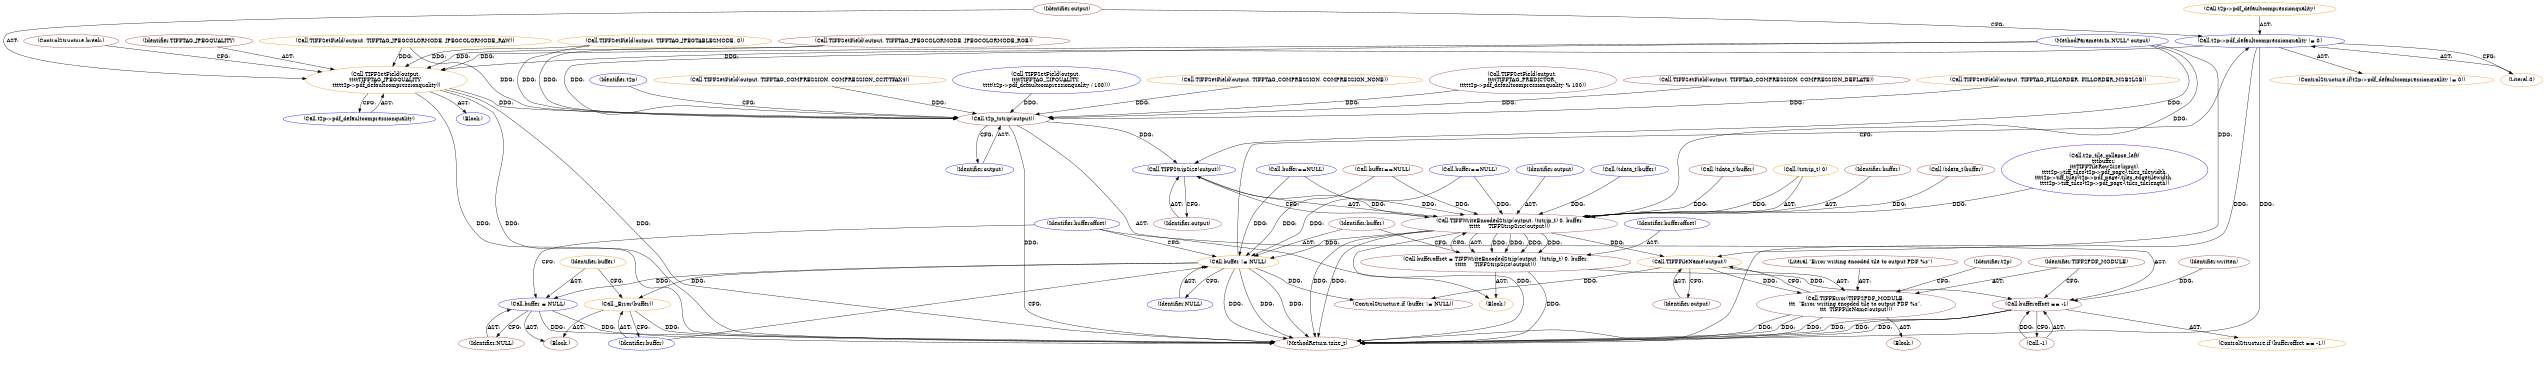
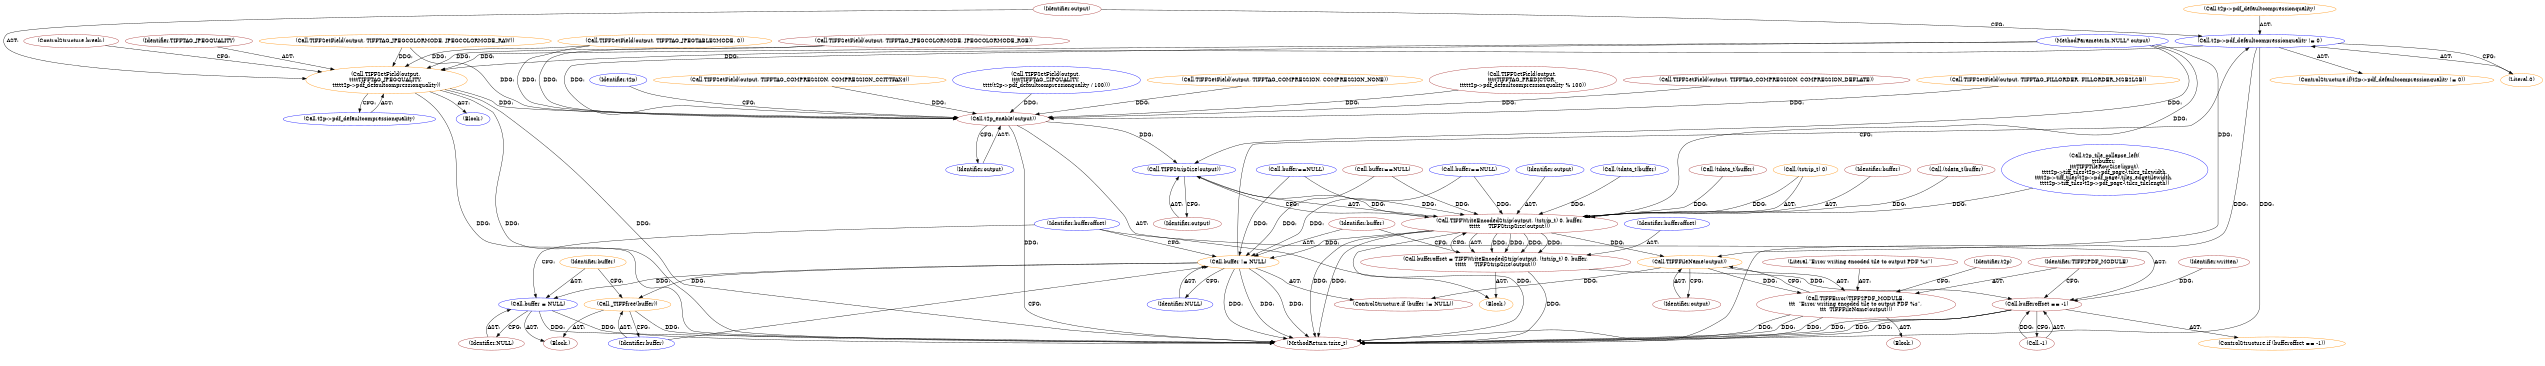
node "(Call,t2p_tstrip(output))": label "(Call,t2p_tstrip(output))" -> "(Call,t2p_enable(output))"
edge "(Call,buffer != NULL)" -> "(ControlStructure,if (buffer != NULL))": label "DDG: " -> "AST: "
node "(Call,_Error(buffer))": label "(Call,_Error(buffer))" -> "(Call,_TIFFfree(buffer))"
